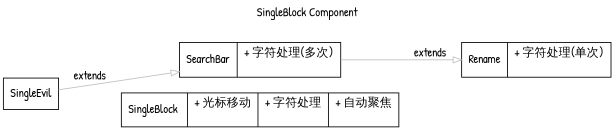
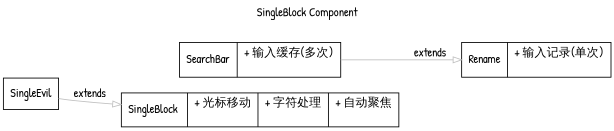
node "SearchBar": text "+ 字符处理(多次)" -> "+ 输入缓存(多次)"
node "Rename": text "+ 字符处理(单次)" -> "+ 输入记录(单次)"
edge "SingleEvil" -> "SearchBar": now "SingleEvil" -> "SingleBlock"
